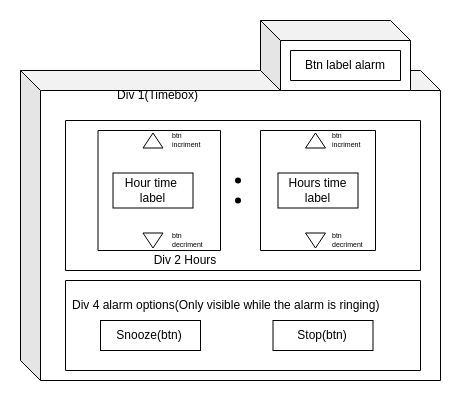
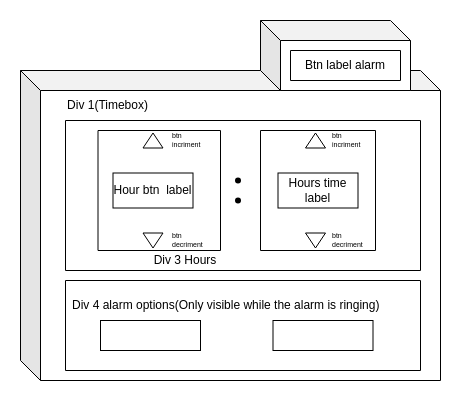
node "Div 1(Timebox)": moved (158, 96) -> (108, 106)
node "Hour time label": label "Hour time label" -> "Hour btn label"
node "Div 2 Hours": label "Div 2 Hours" -> "Div 3 Hours"
node "Snooze(btn)": removed
node "Stop(btn)": removed
